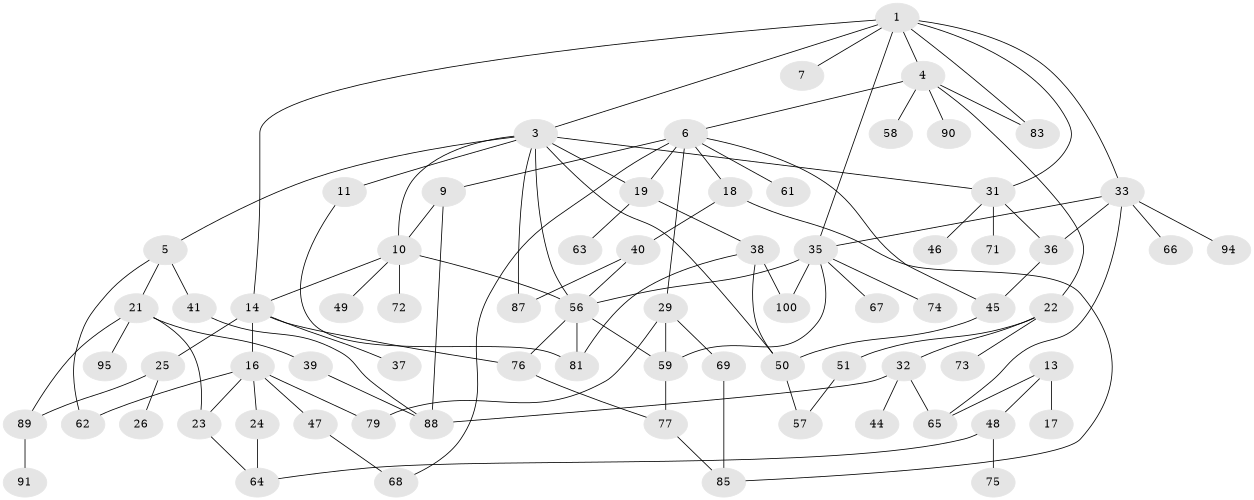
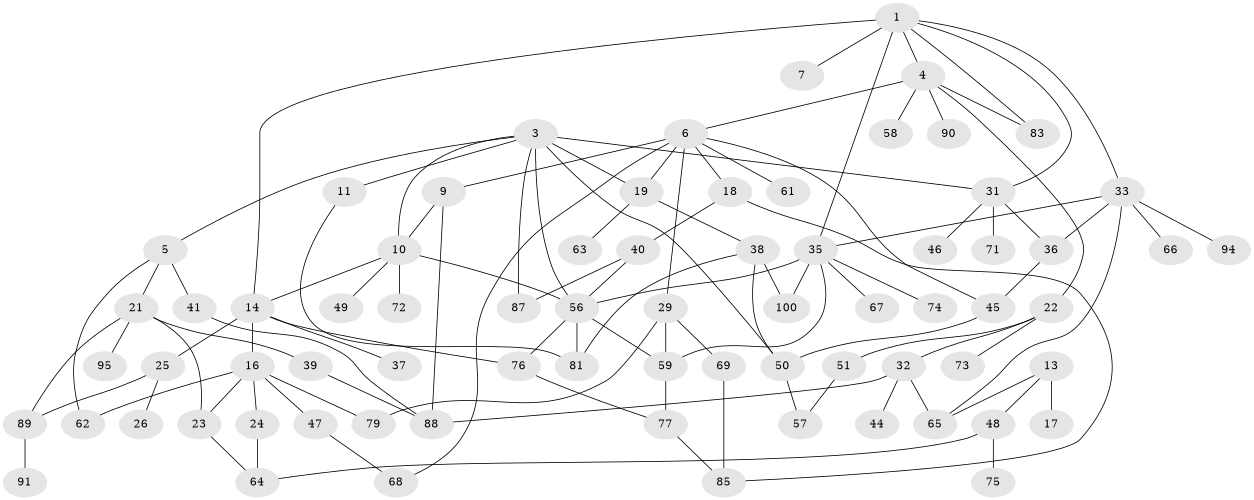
edge "1" -- "3": removed
